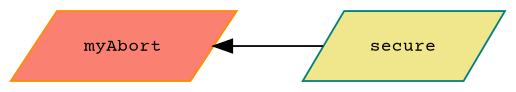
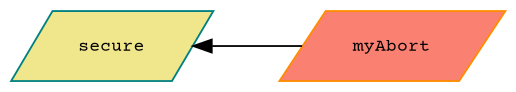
edge "secure" -> "myAbort": reversed
